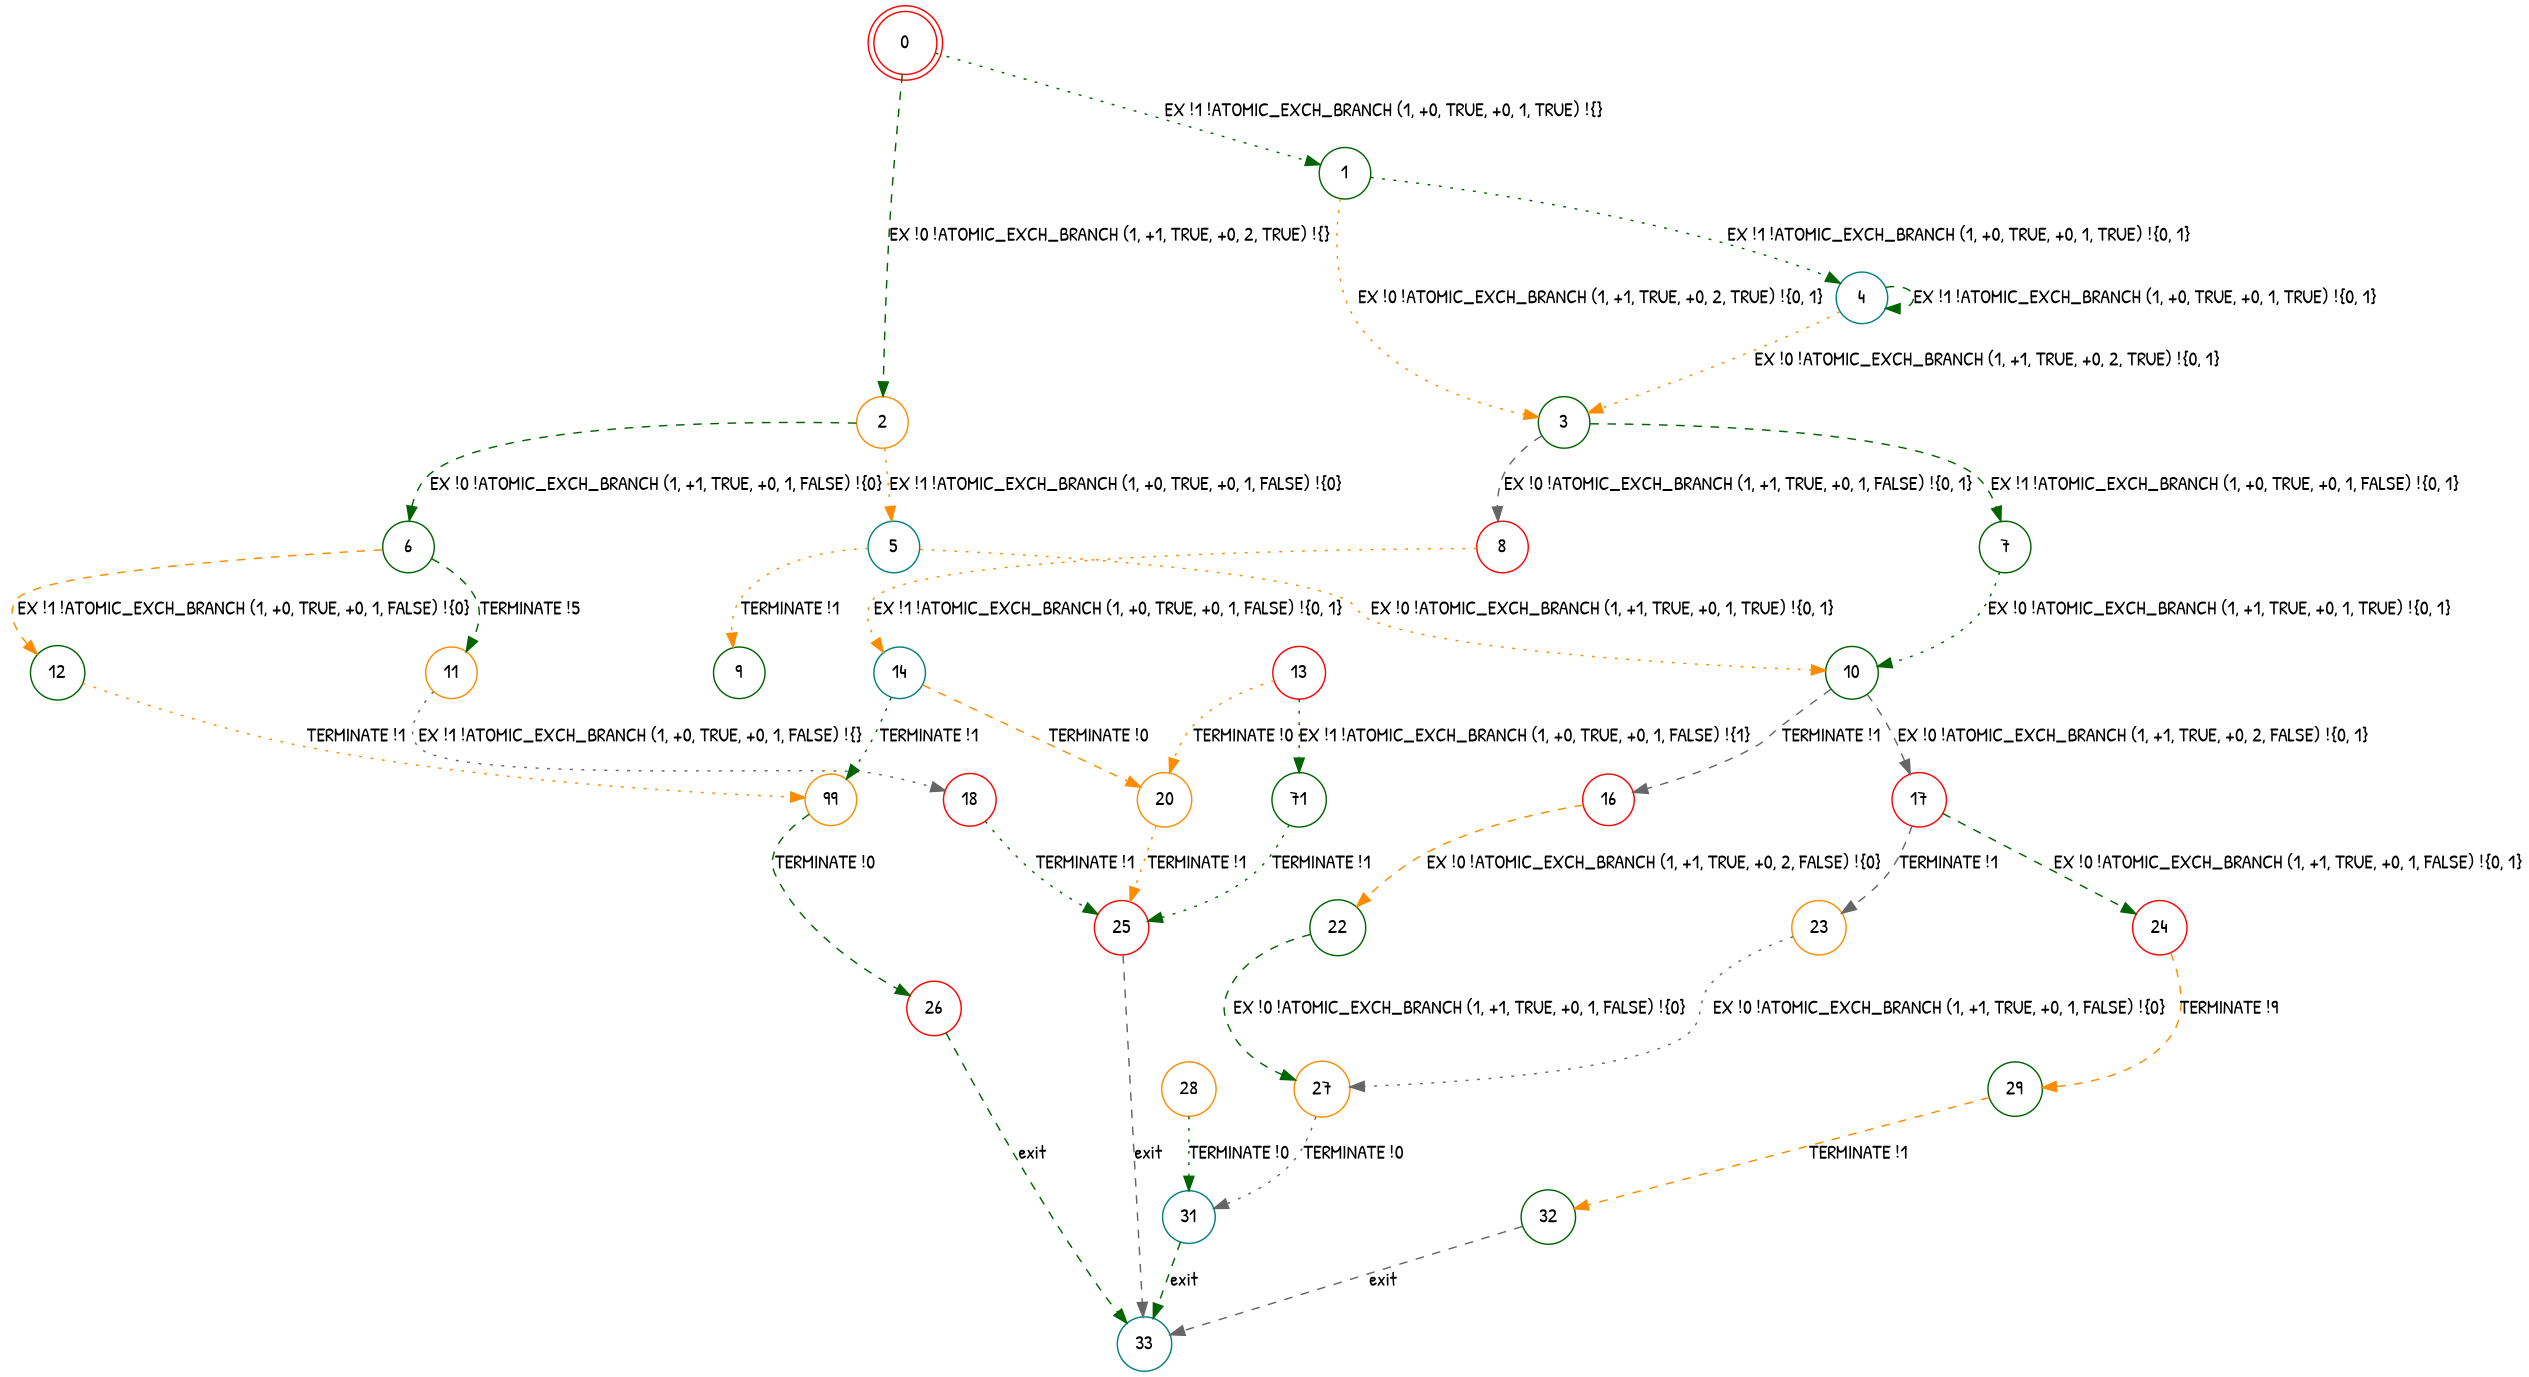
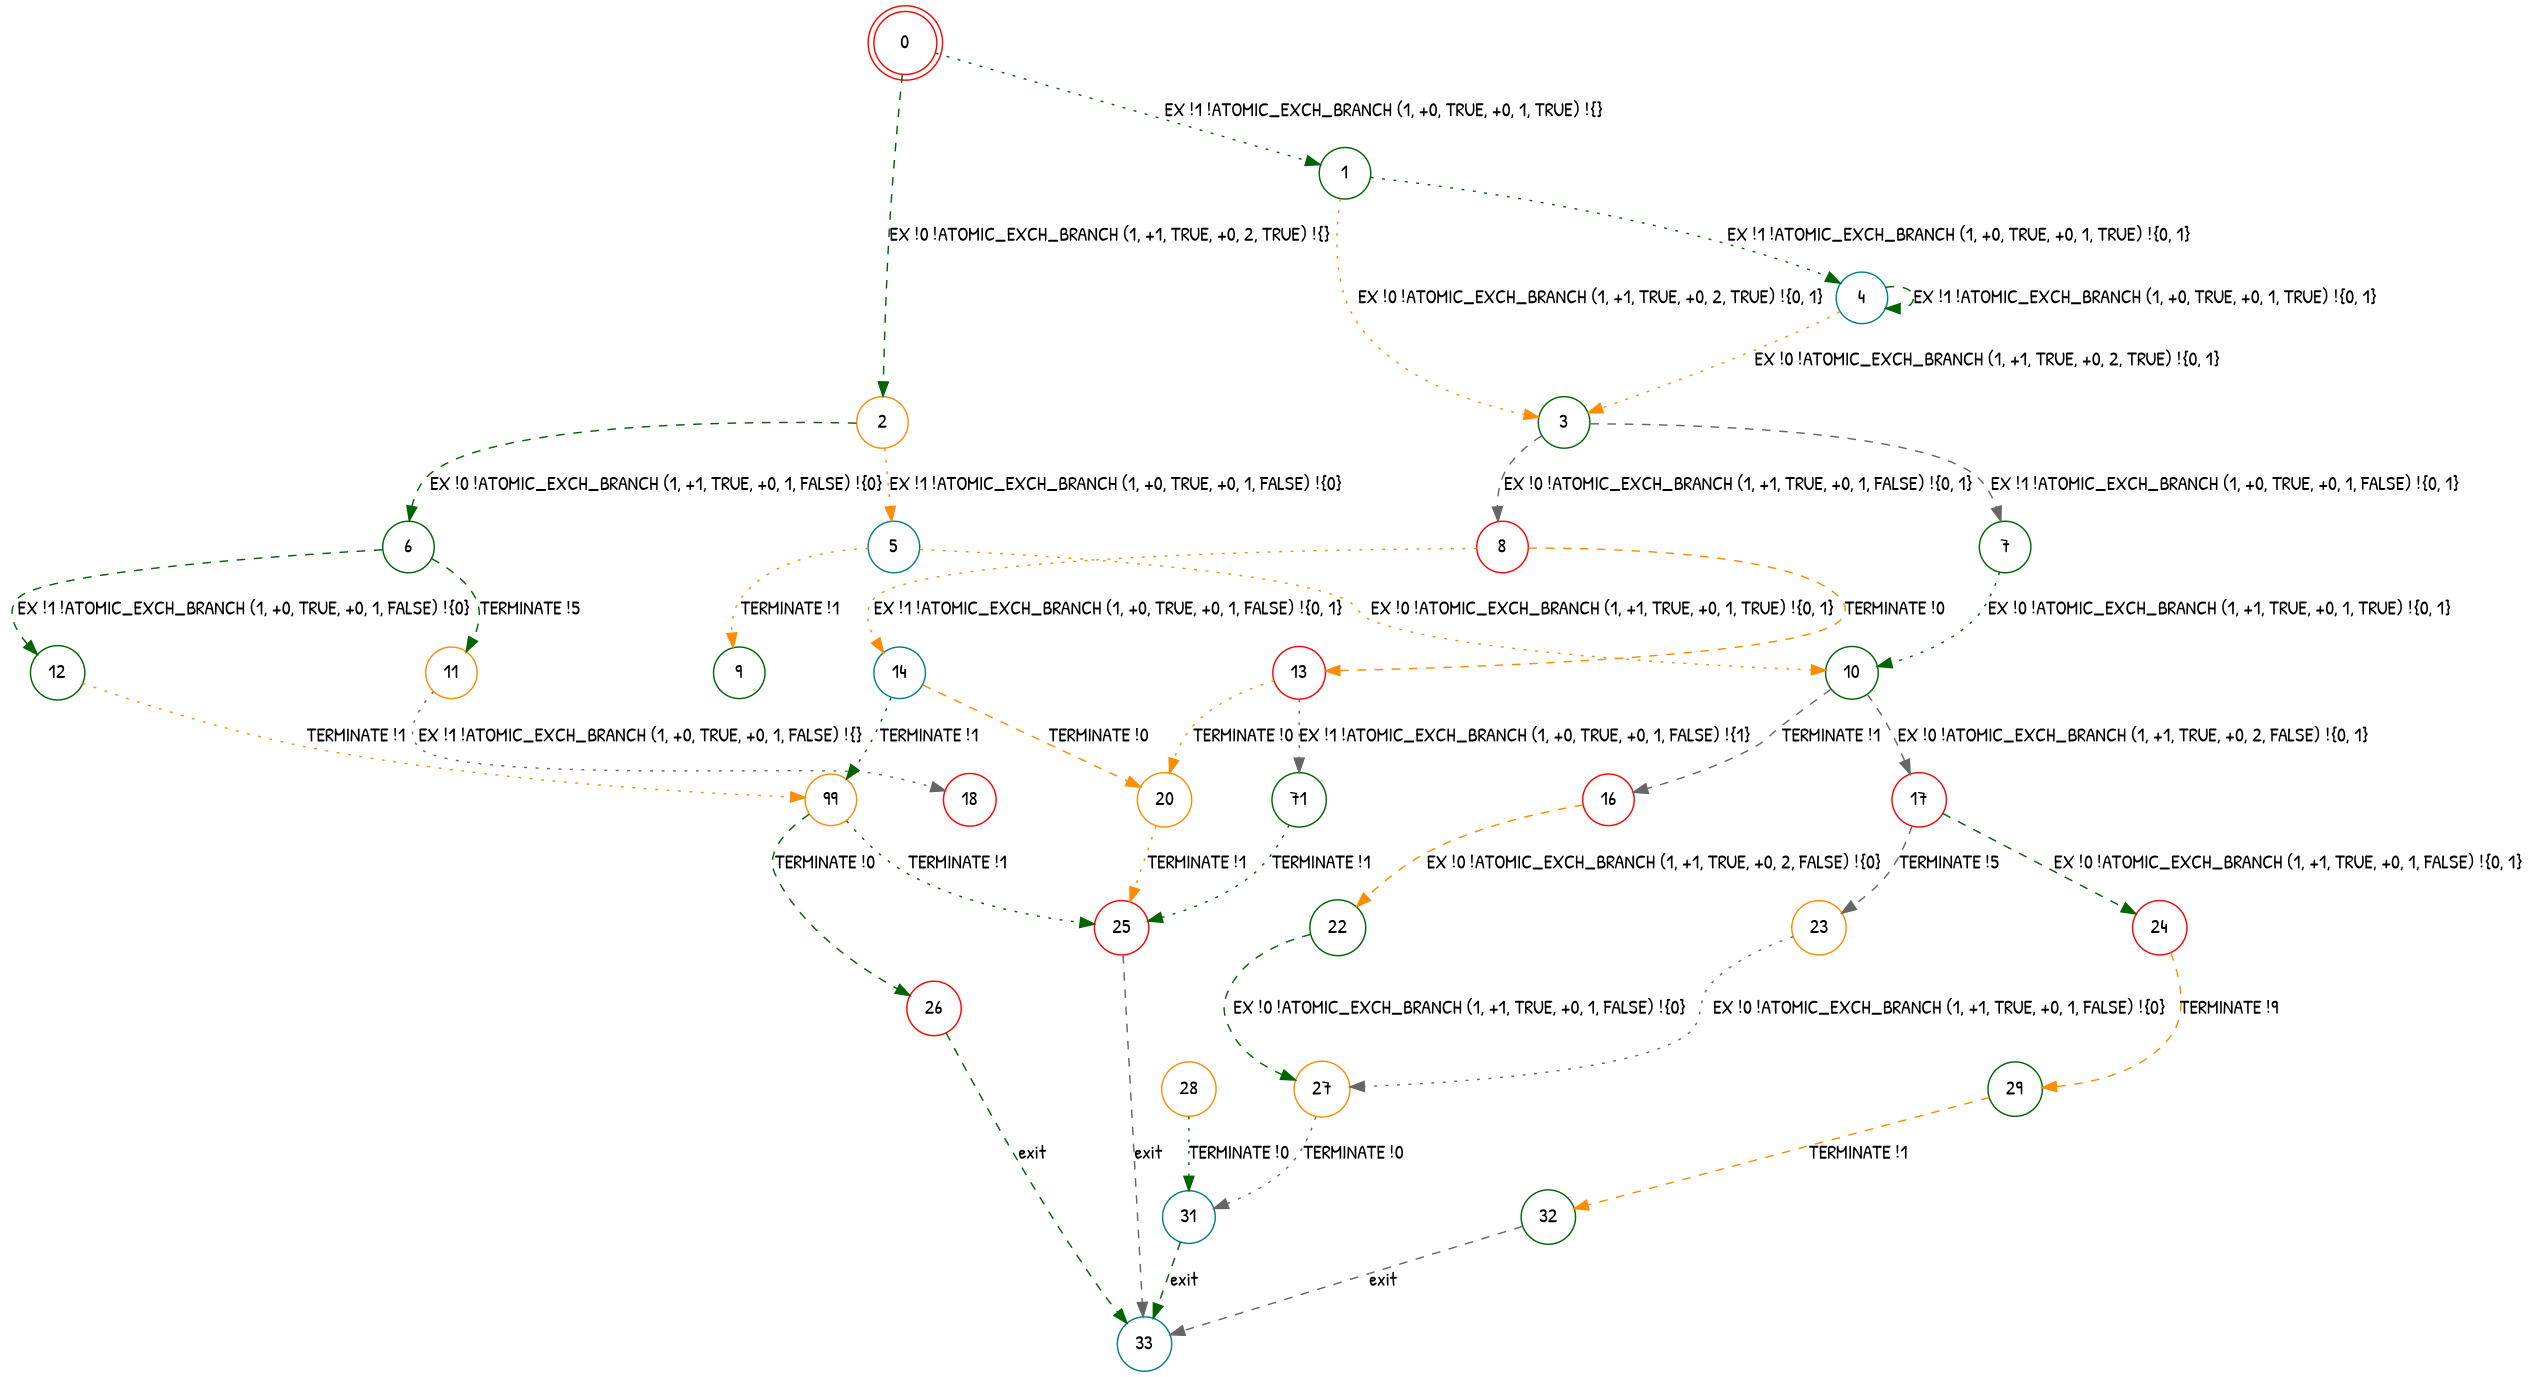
edge "3" -> "7": color darkgreen -> gray40
edge "6" -> "12": color darkorange -> darkgreen
edge "8" -> "13": added, label "TERMINATE !0"
edge "13" -> "71": color darkgreen -> gray40
edge "17" -> "23": label "TERMINATE !1" -> "TERMINATE !5"
edge "18" -> "25": now "99" -> "25"
